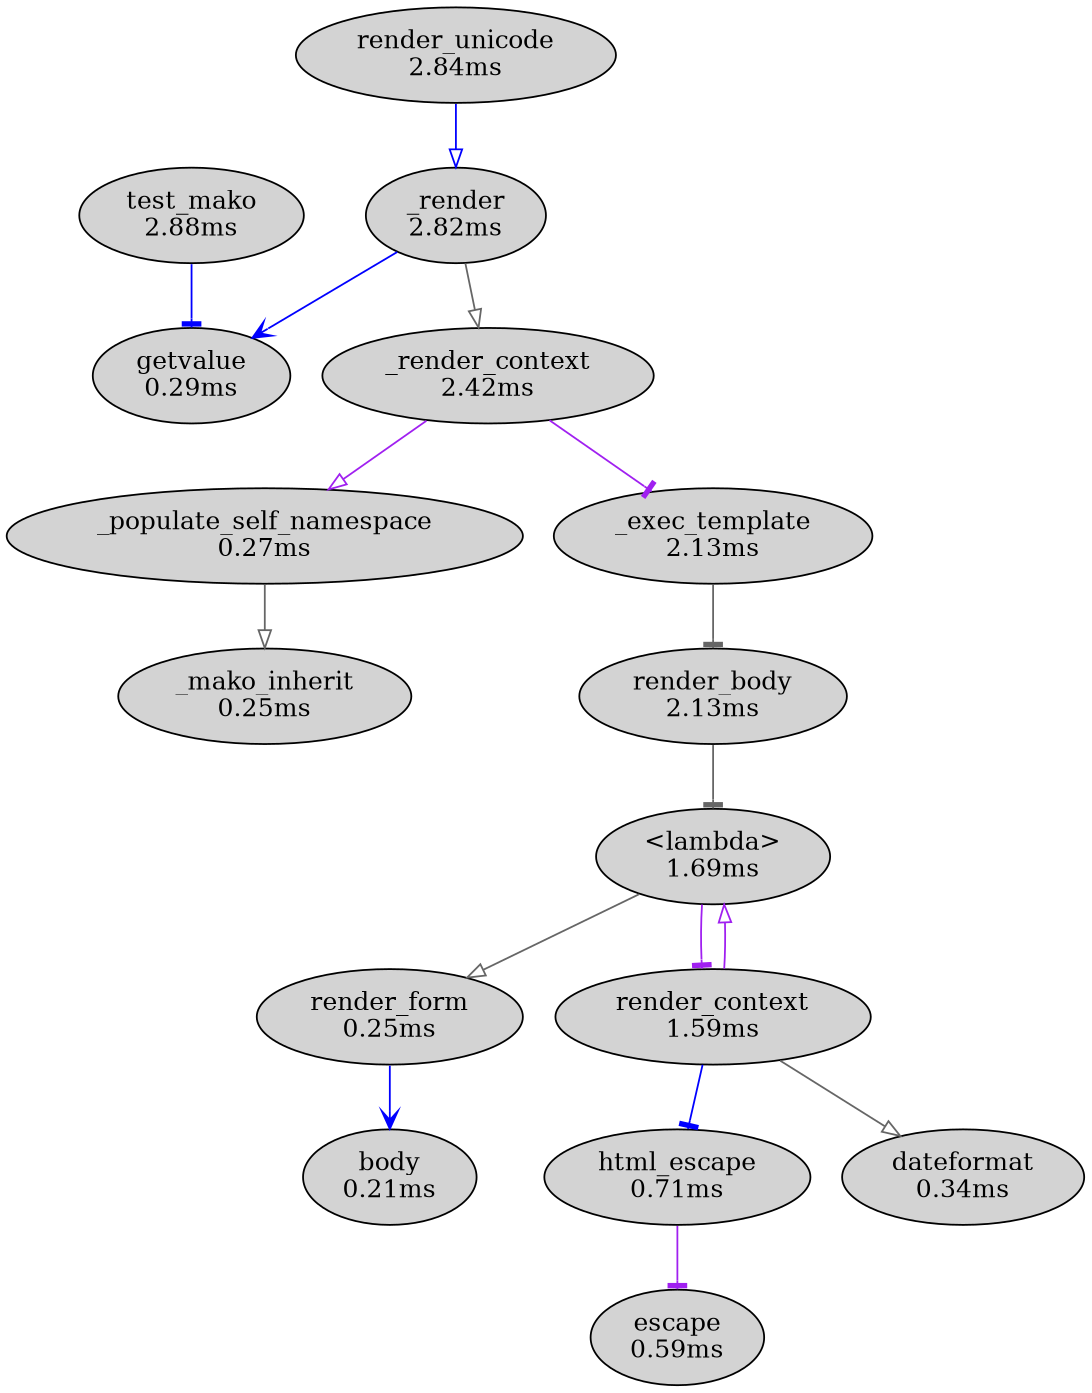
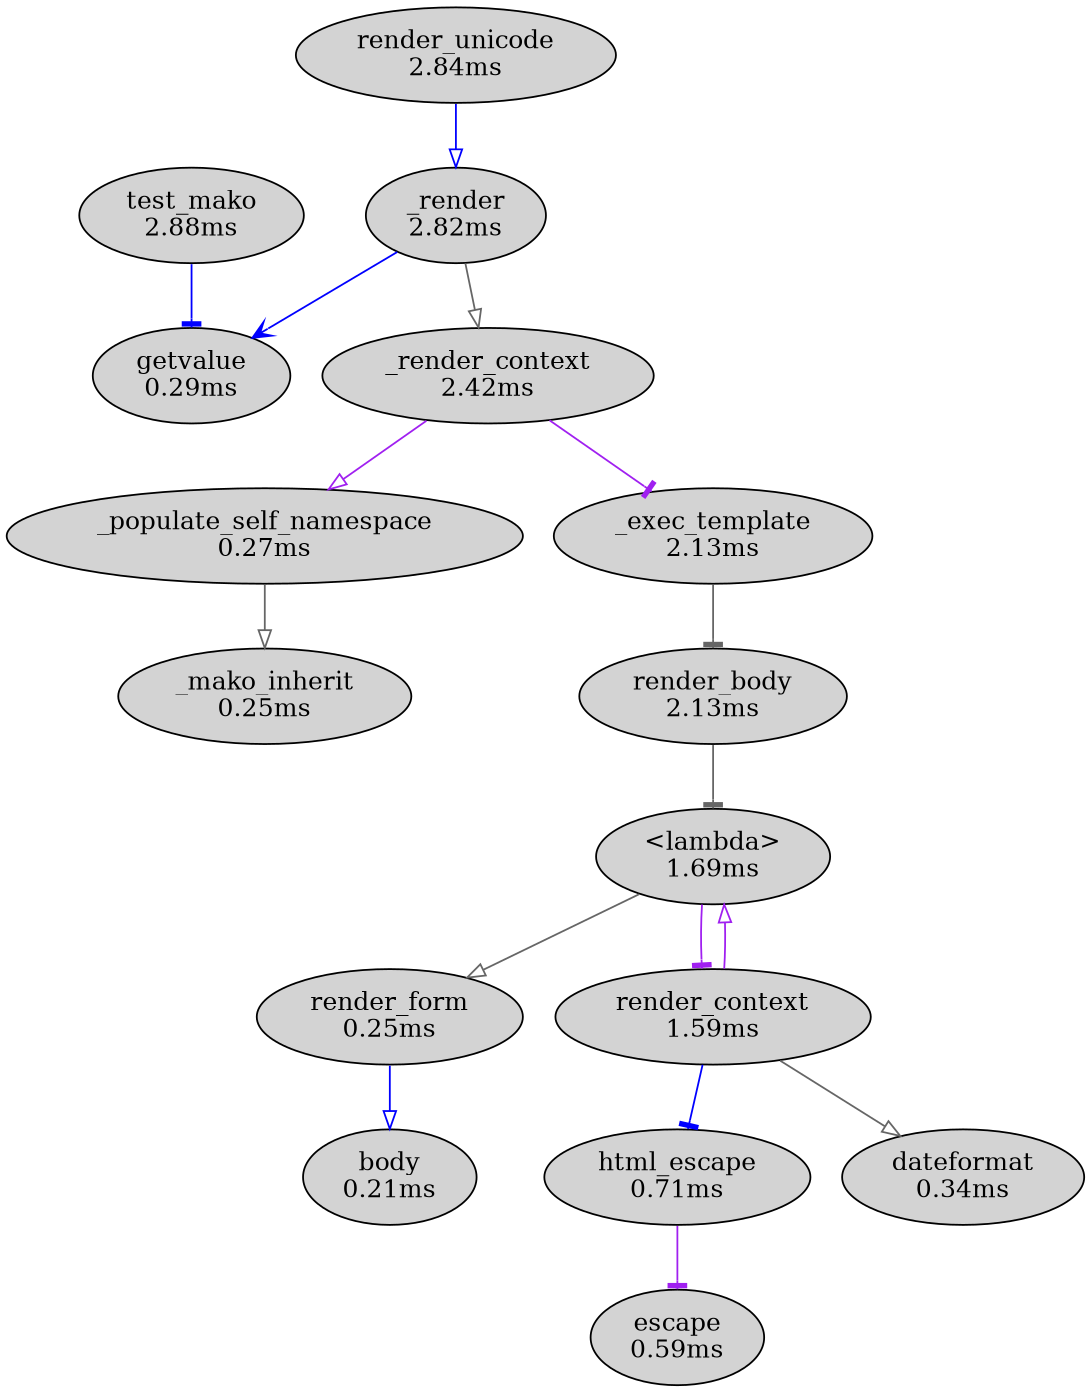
edge "render_form 0.25ms" -> "body 0.21ms": arrowhead vee -> onormal
